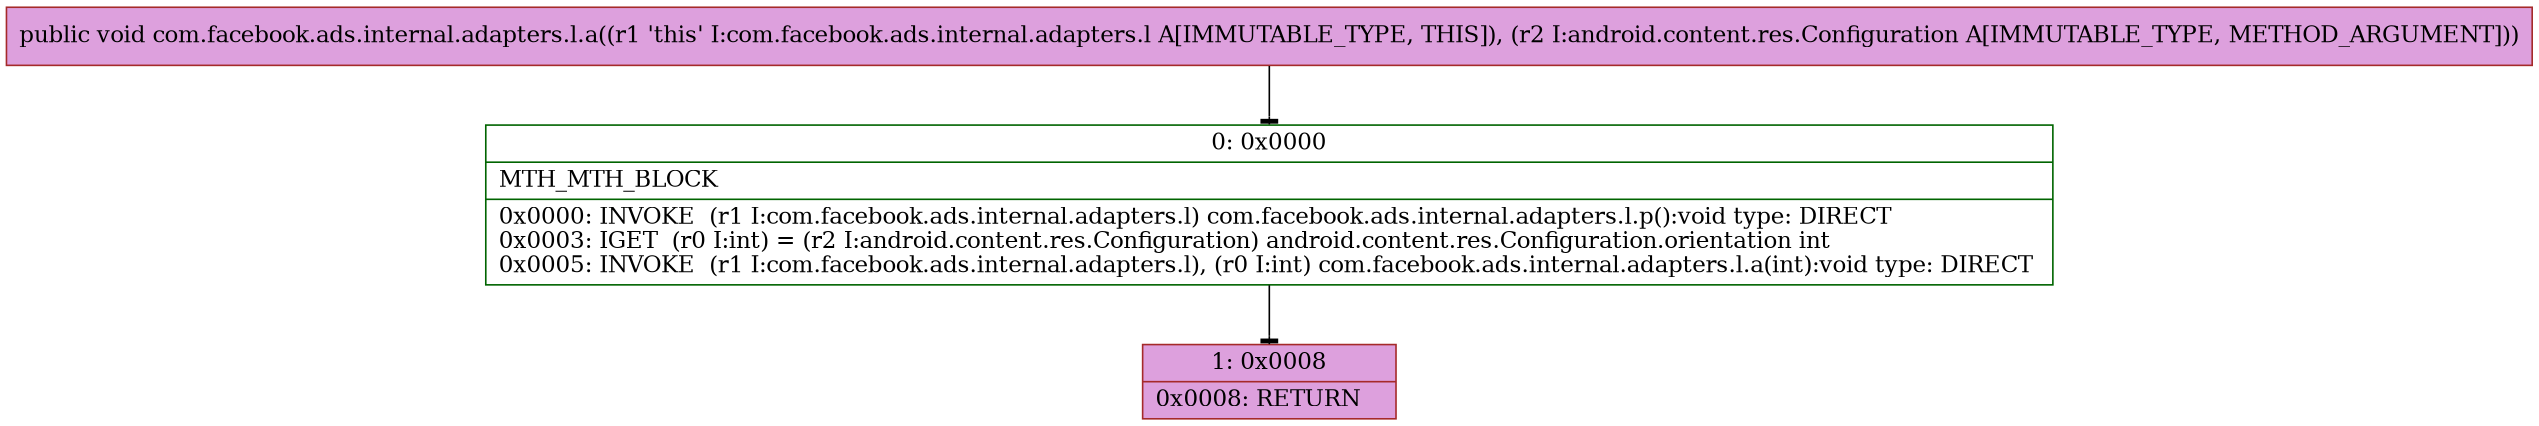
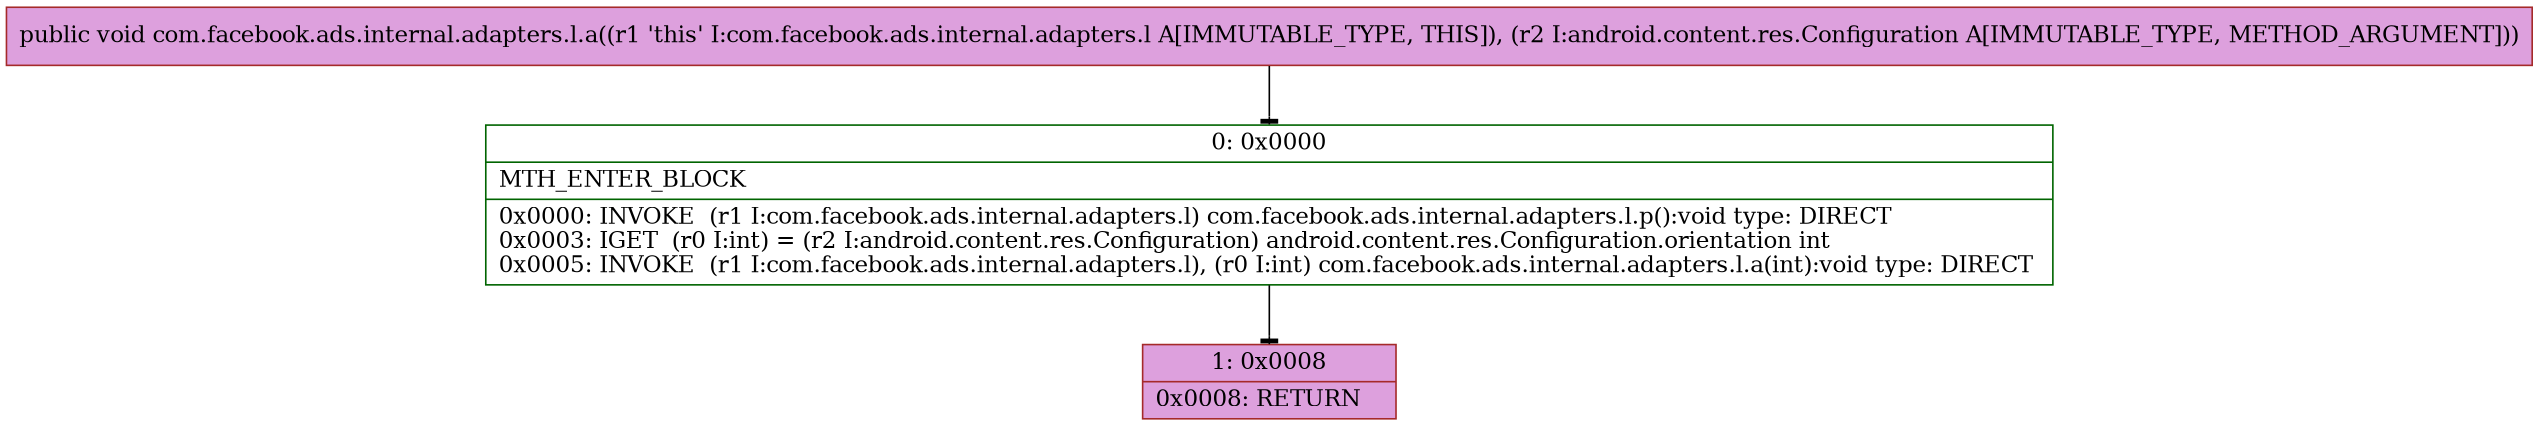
node "0: 0x0000": text "MTH_MTH_BLOCK" -> "MTH_ENTER_BLOCK"
